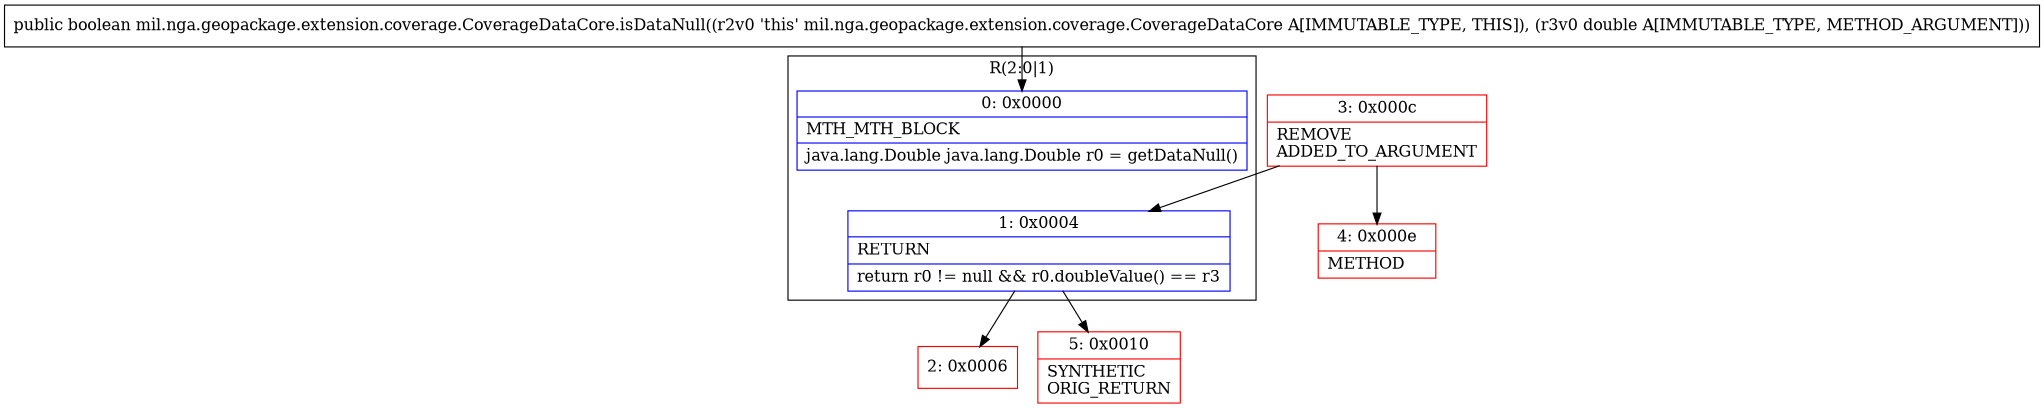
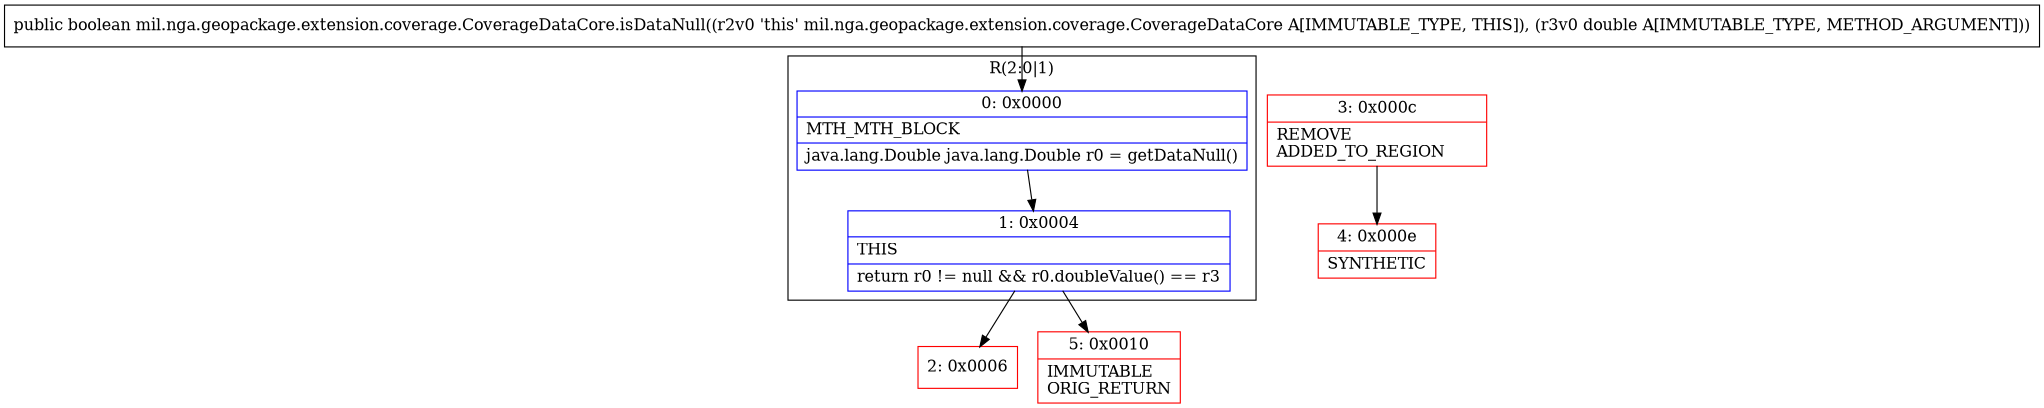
node "3: 0x000c": text "ADDED_TO_ARGUMENT" -> "ADDED_TO_REGION"
edge "3: 0x000c" -> "1: 0x0004": now "0: 0x0000" -> "1: 0x0004"
node "1: 0x0004": text "RETURN" -> "THIS"
node "4: 0x000e": text "METHOD" -> "SYNTHETIC"
node "5: 0x0010": text "SYNTHETIC" -> "IMMUTABLE"
